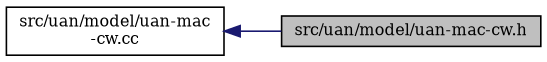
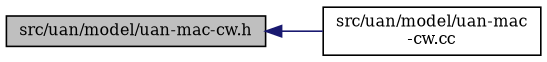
edge "src/uan/model/uan-mac-cw.h" -> "src/uan/model/uan-mac -cw.cc": reversed
